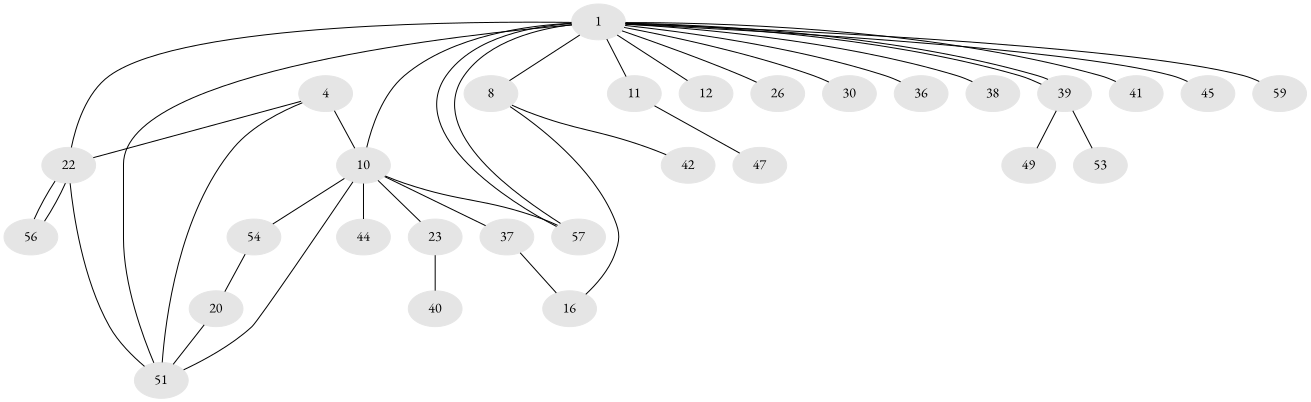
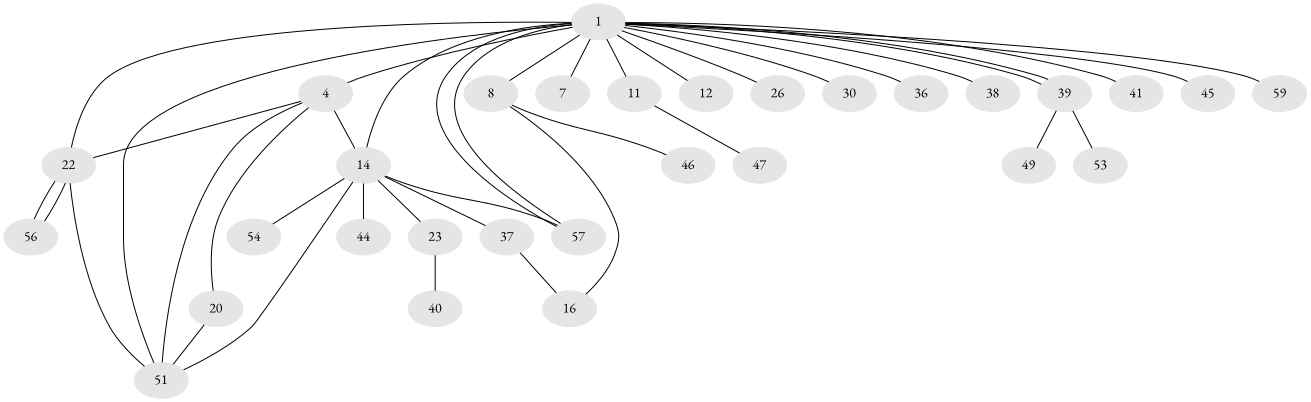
edge "1" -- "4": added
node "7": added
node "10": label "10" -> "14"
node "42": label "42" -> "46"
edge "54" -- "20": now "4" -- "20"
